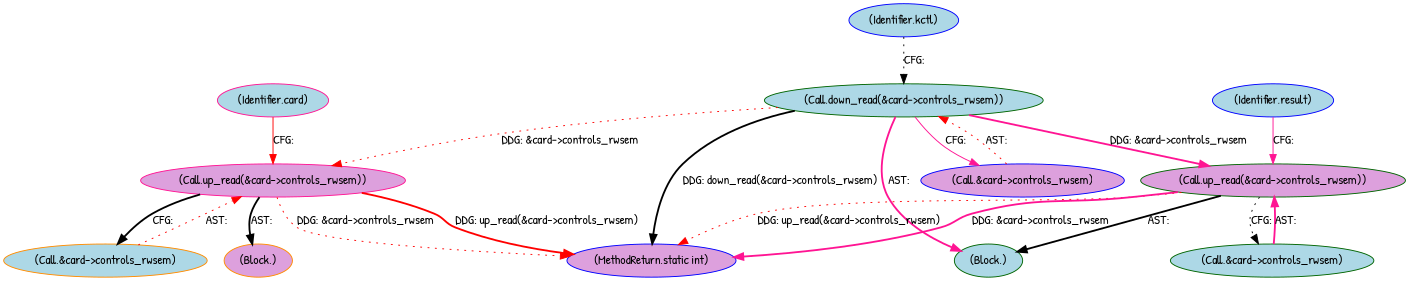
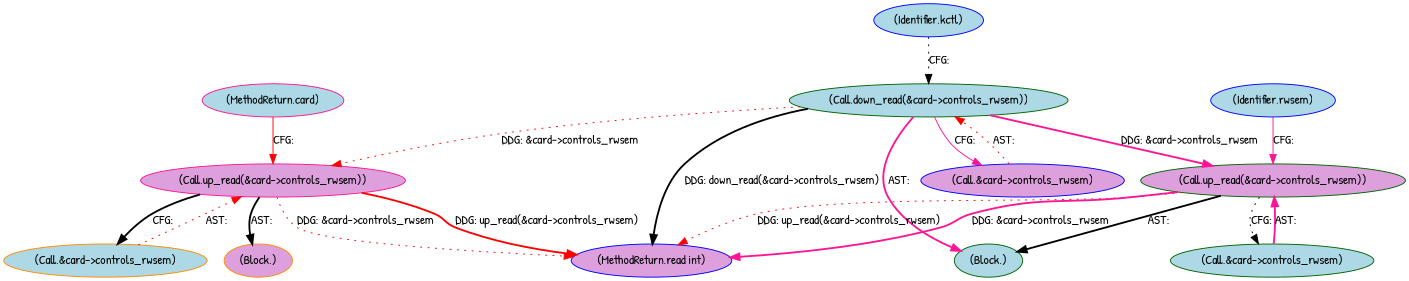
node "(Identifier,card)": label "(Identifier,card)" -> "(MethodReturn,card)"
node "(Identifier,result)": label "(Identifier,result)" -> "(Identifier,rwsem)"
node "(MethodReturn,static int)": label "(MethodReturn,static int)" -> "(MethodReturn,read int)"
